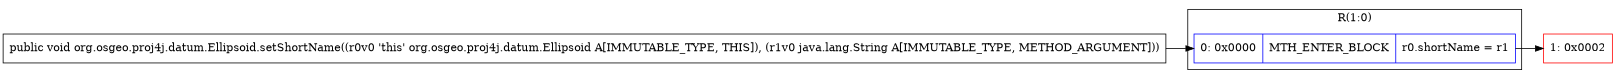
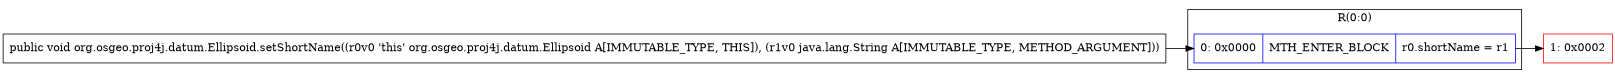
cluster "R(1:0)": label "R(1:0)" -> "R(0:0)"
